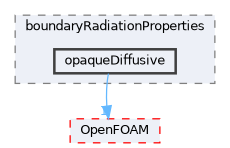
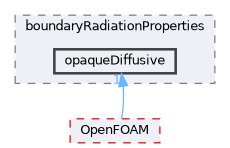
edge "opaqueDiffusive" -> "OpenFOAM": reversed
